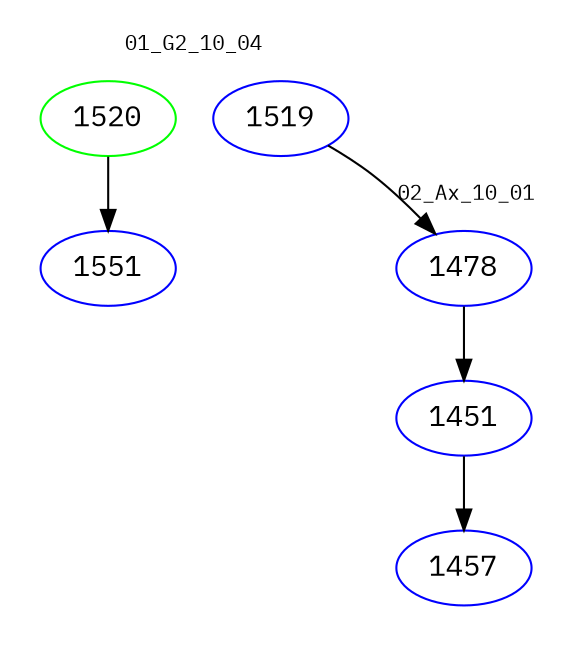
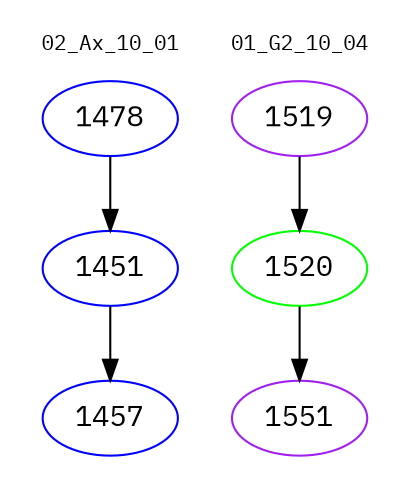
node "1519": color blue -> purple
edge "1519" -> "1478": now "1519" -> "1520"
node "1551": color blue -> purple
